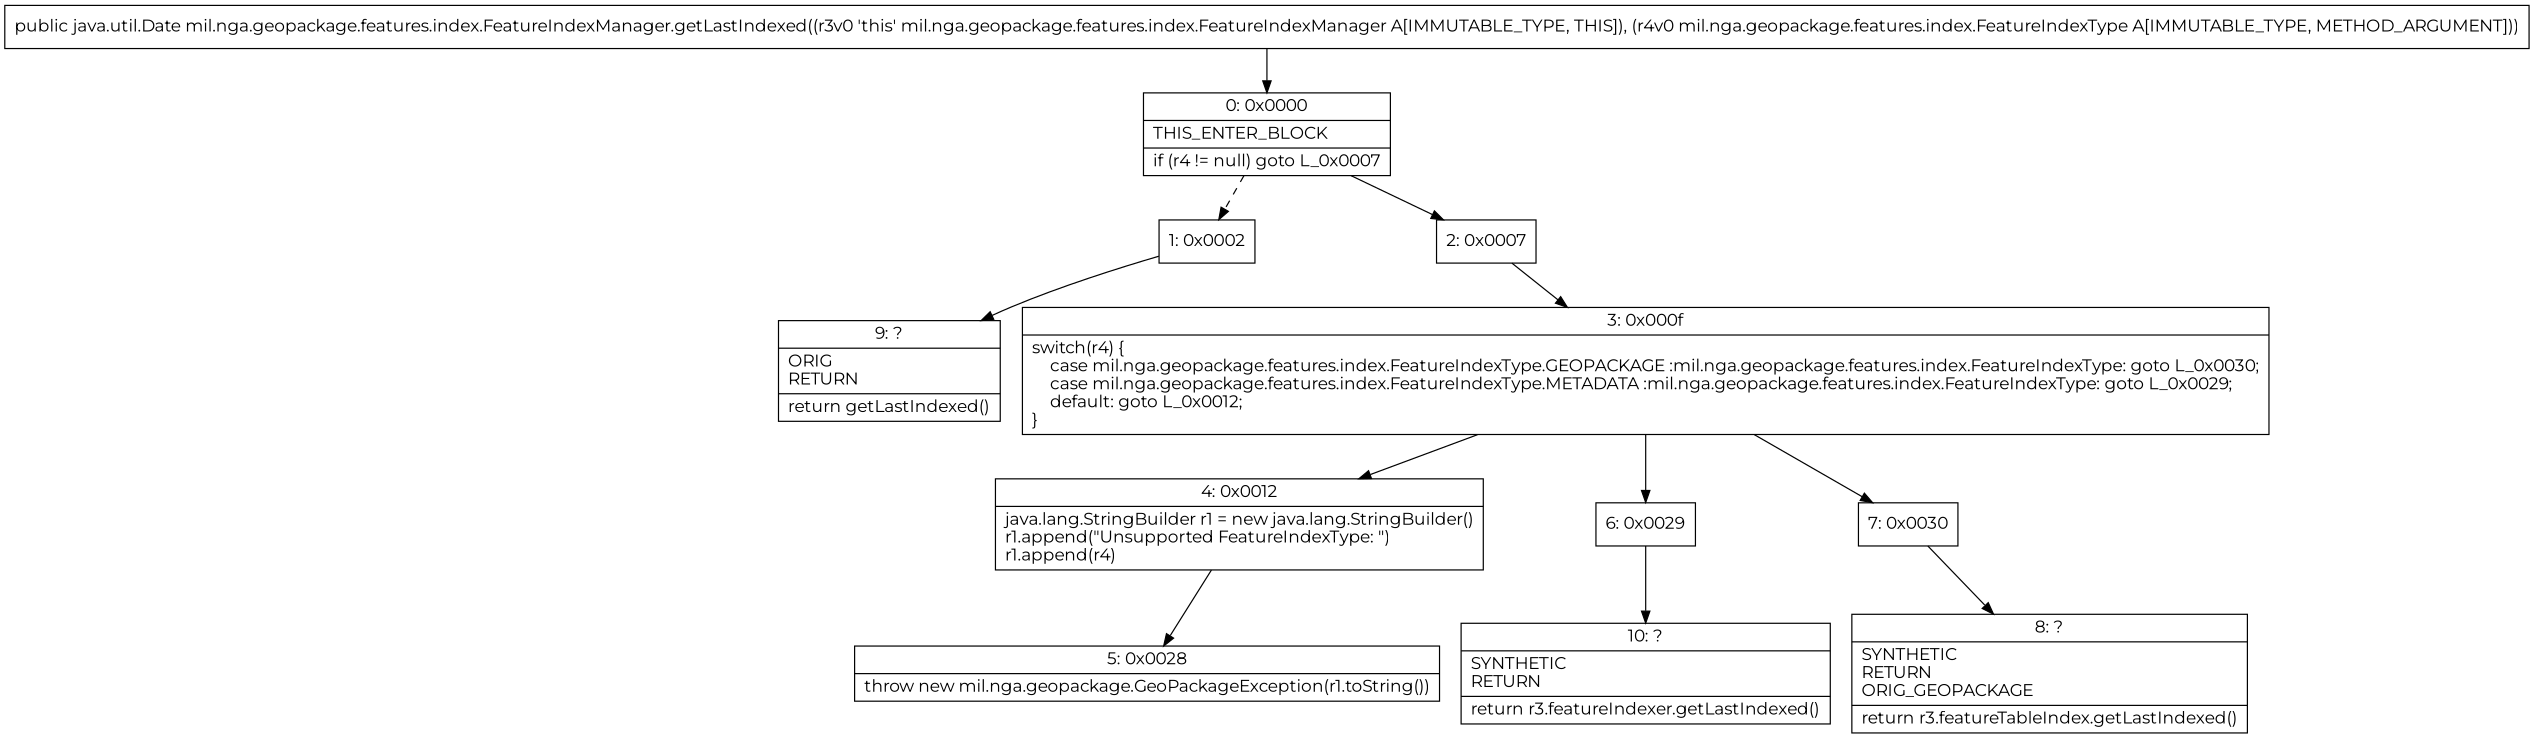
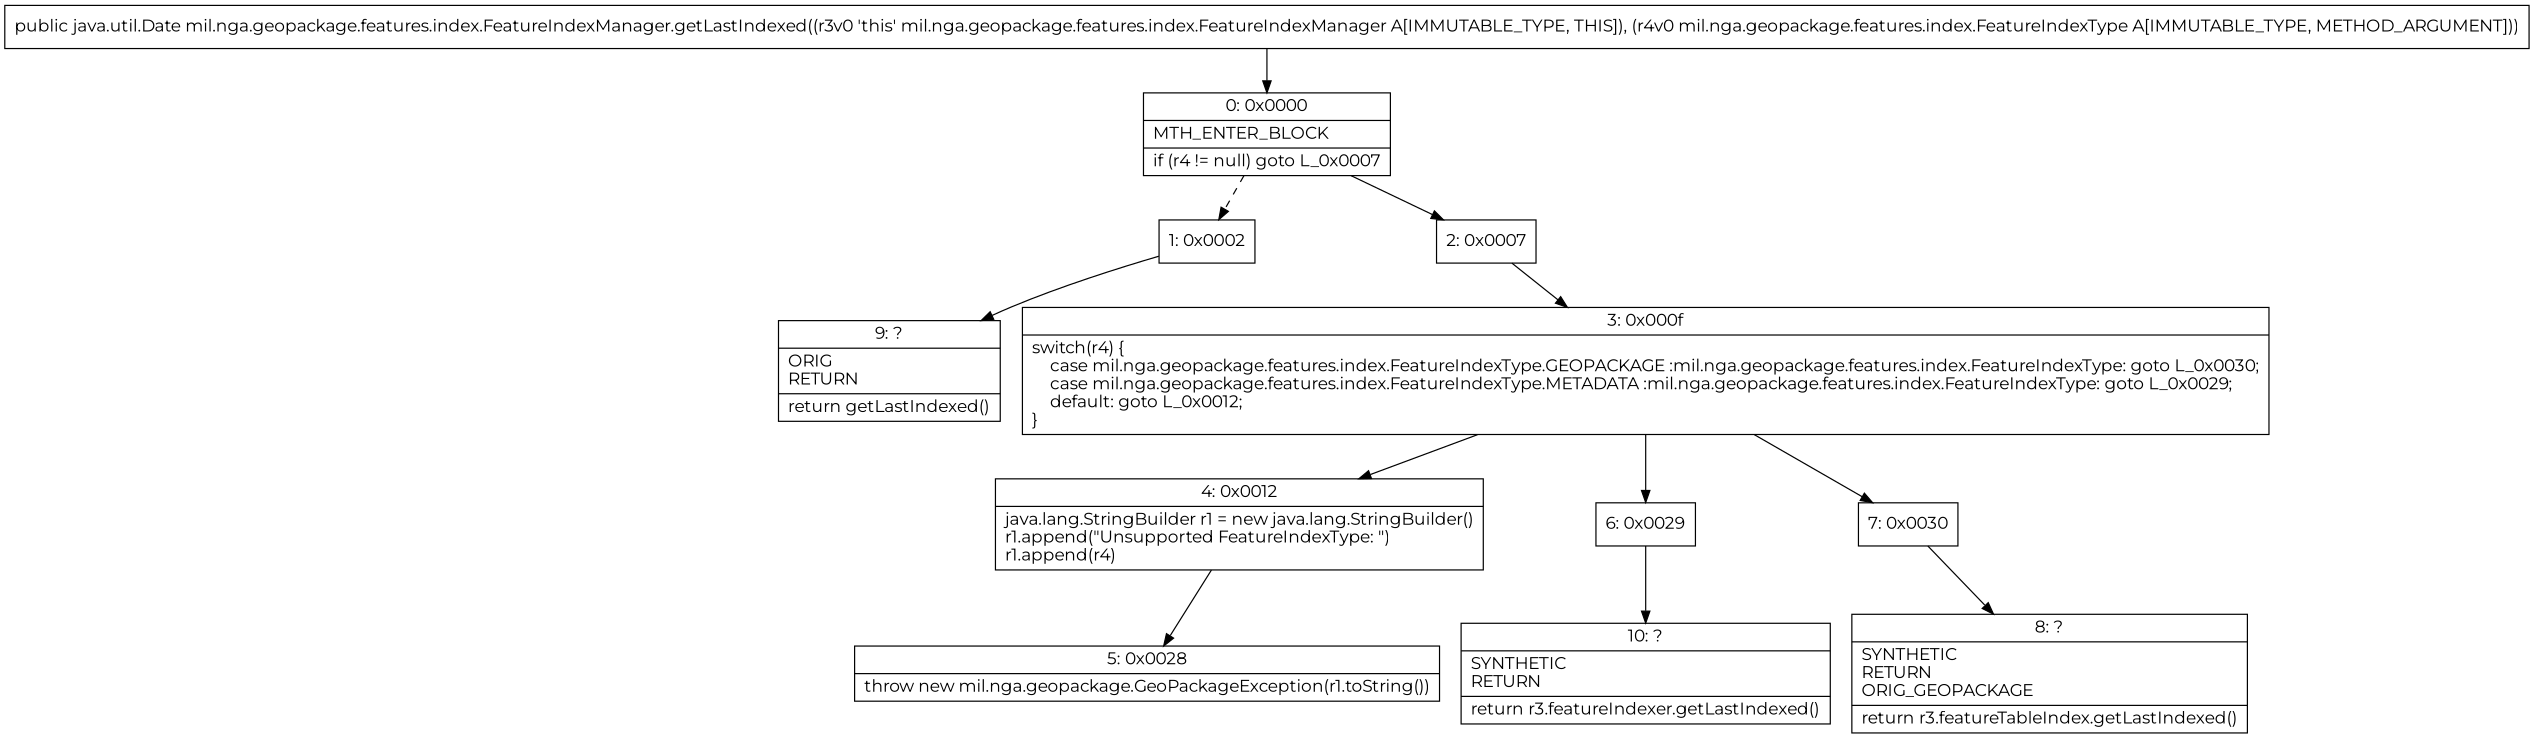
node "0: 0x0000": text "THIS_ENTER_BLOCK" -> "MTH_ENTER_BLOCK"
